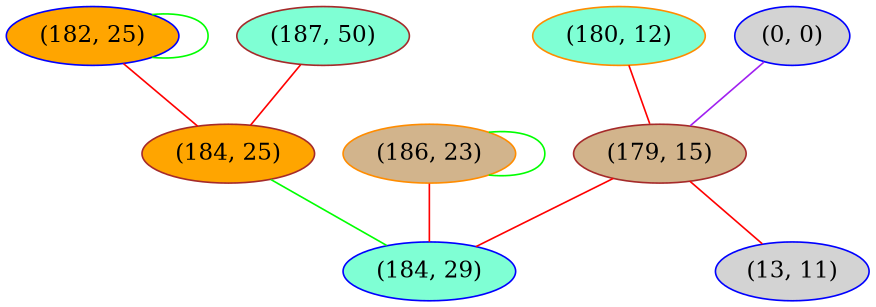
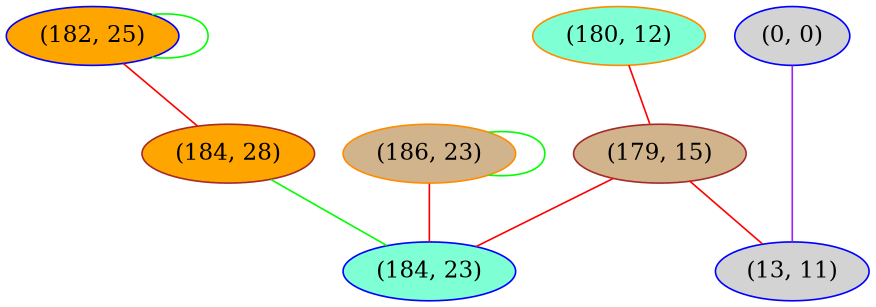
node "(187, 50)": removed
edge "(0, 0)" -- "(179, 15)": now "(0, 0)" -- "(13, 11)"
node "(184, 25)": label "(184, 25)" -> "(184, 28)"
node "(184, 29)": label "(184, 29)" -> "(184, 23)"
